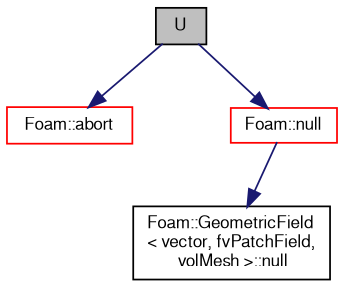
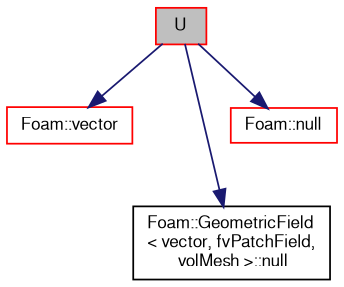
node "U": color black -> red
node "Foam::abort": label "Foam::abort" -> "Foam::vector"
edge "Foam::null" -> "Foam::GeometricField < vector, fvPatchField, volMesh >::null": now "U" -> "Foam::GeometricField < vector, fvPatchField, volMesh >::null"
